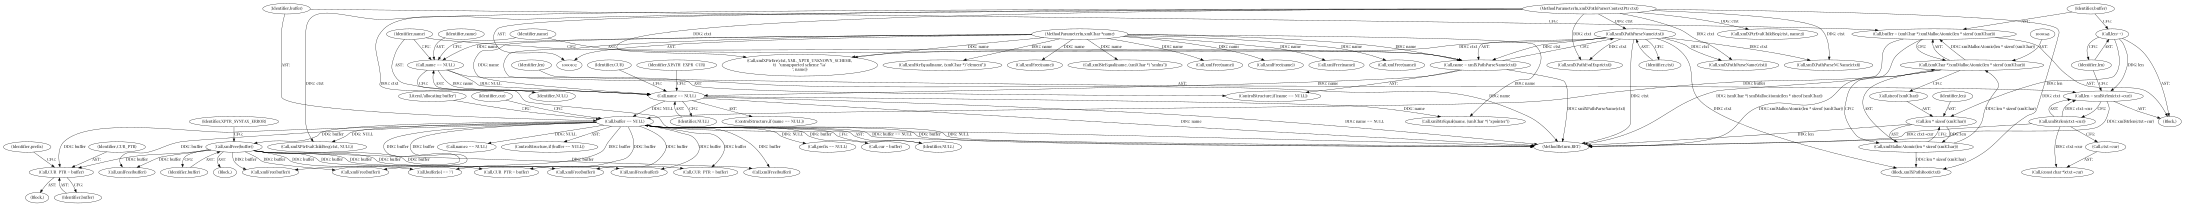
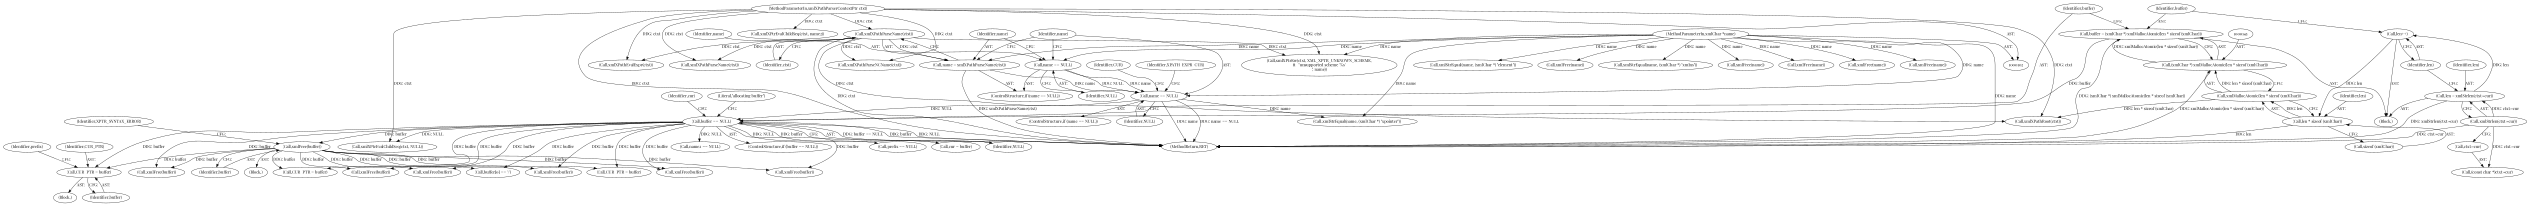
edge "(Call,len++)" -> "(Call,len = xmlStrlen(ctxt->cur))": reversed
edge "(Call,(xmlChar *) xmlMallocAtomic(len * sizeof (xmlChar)))" -> "(Call,sizeof (xmlChar))": now "(Call,len * sizeof (xmlChar))" -> "(Call,sizeof (xmlChar))"
node "(Block,xmlXPathRoot(ctxt))": label "(Block,xmlXPathRoot(ctxt))" -> "(Call,xmlXPathRoot(ctxt))"
